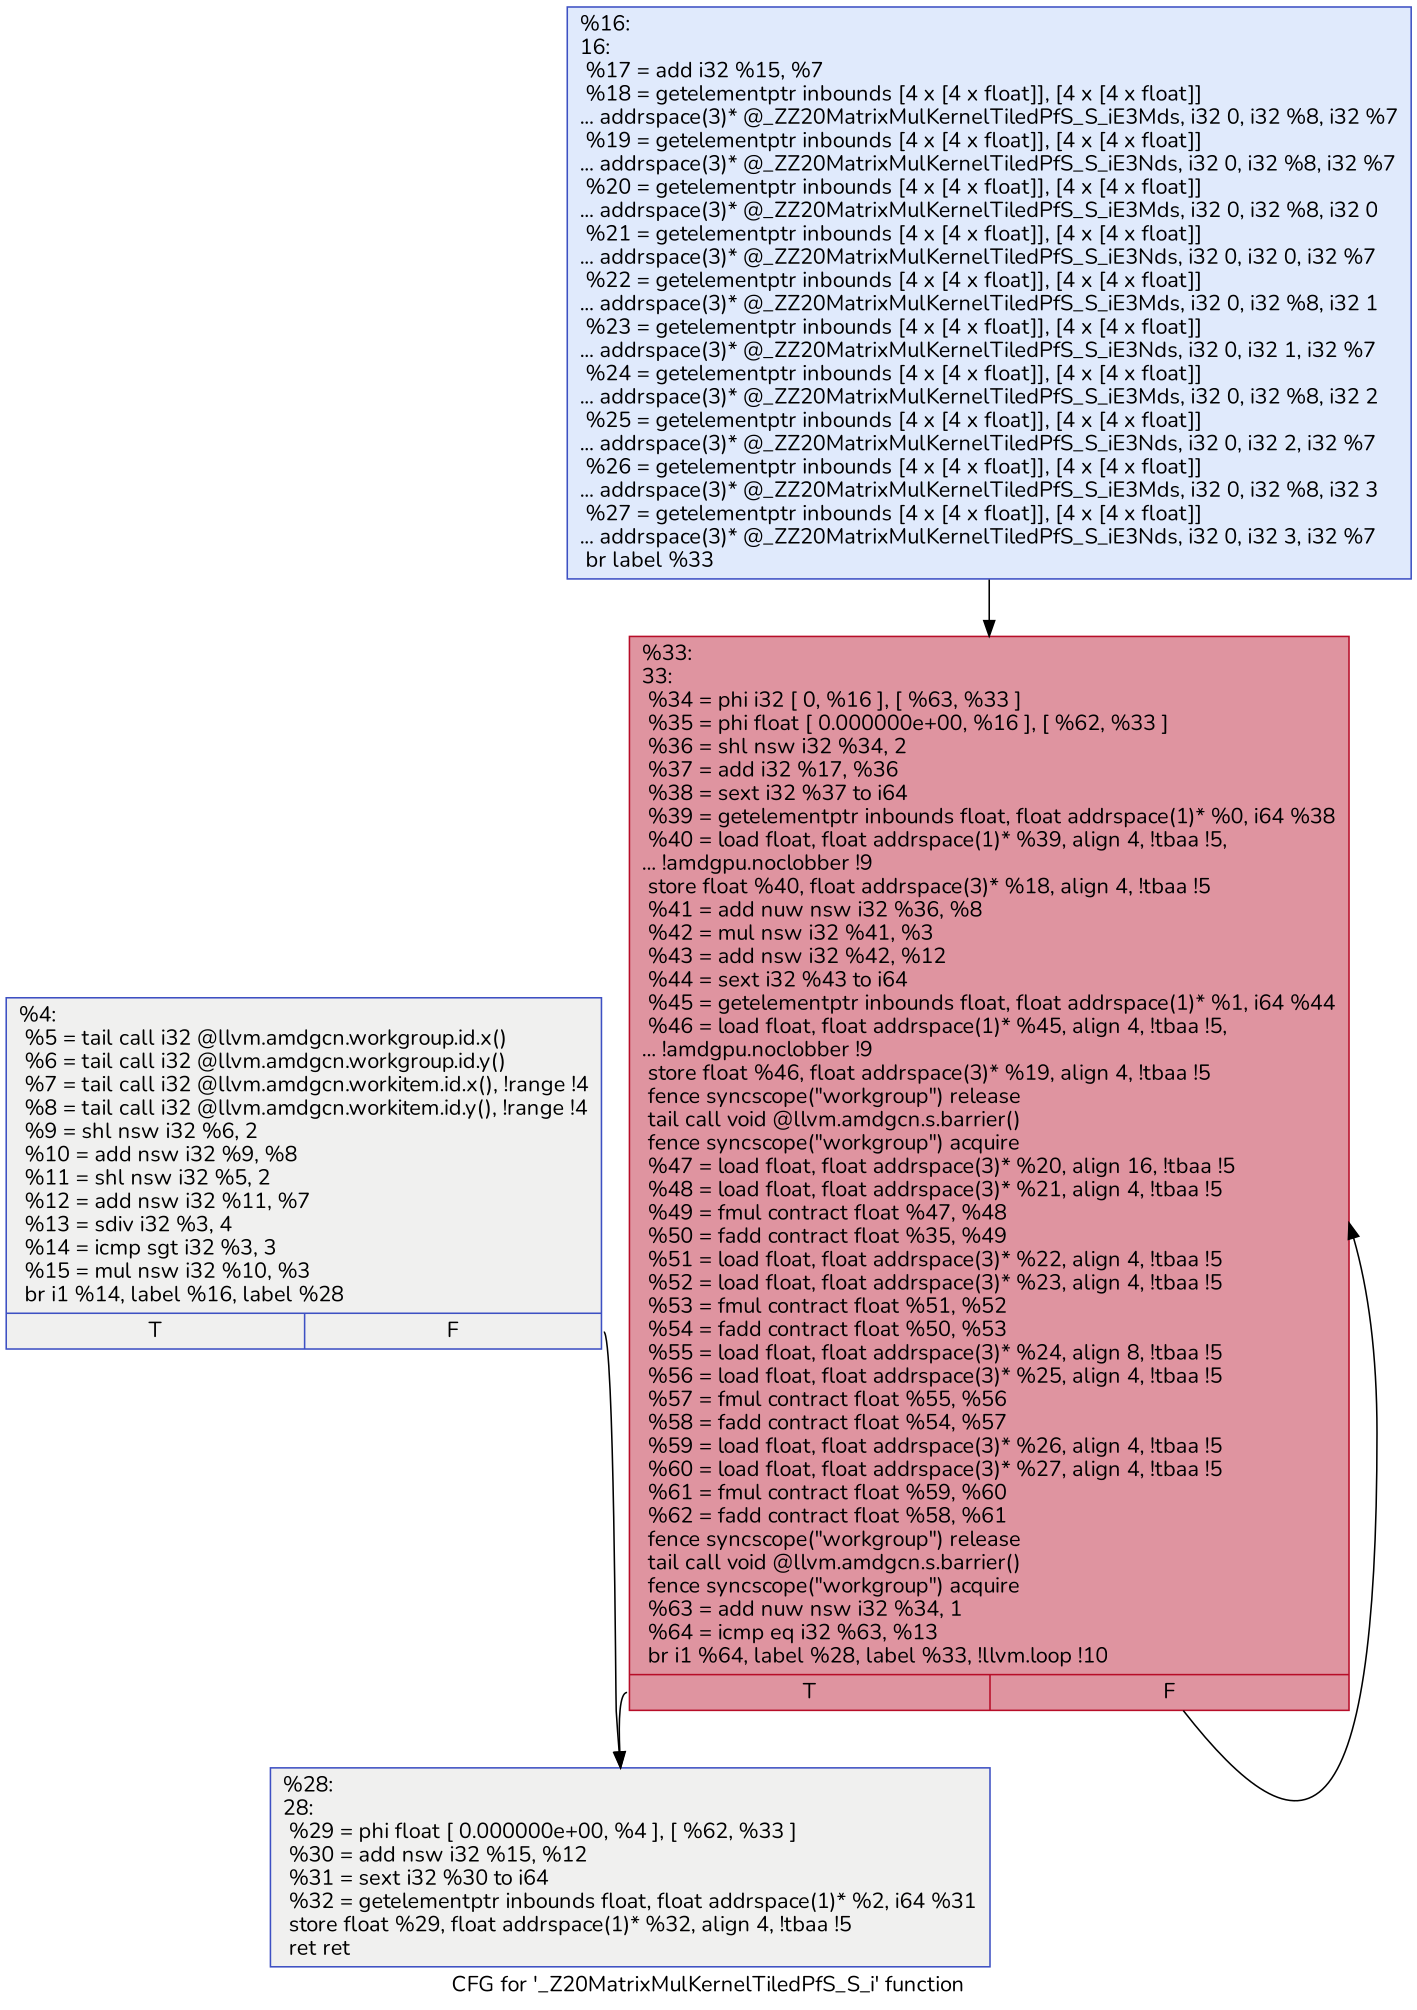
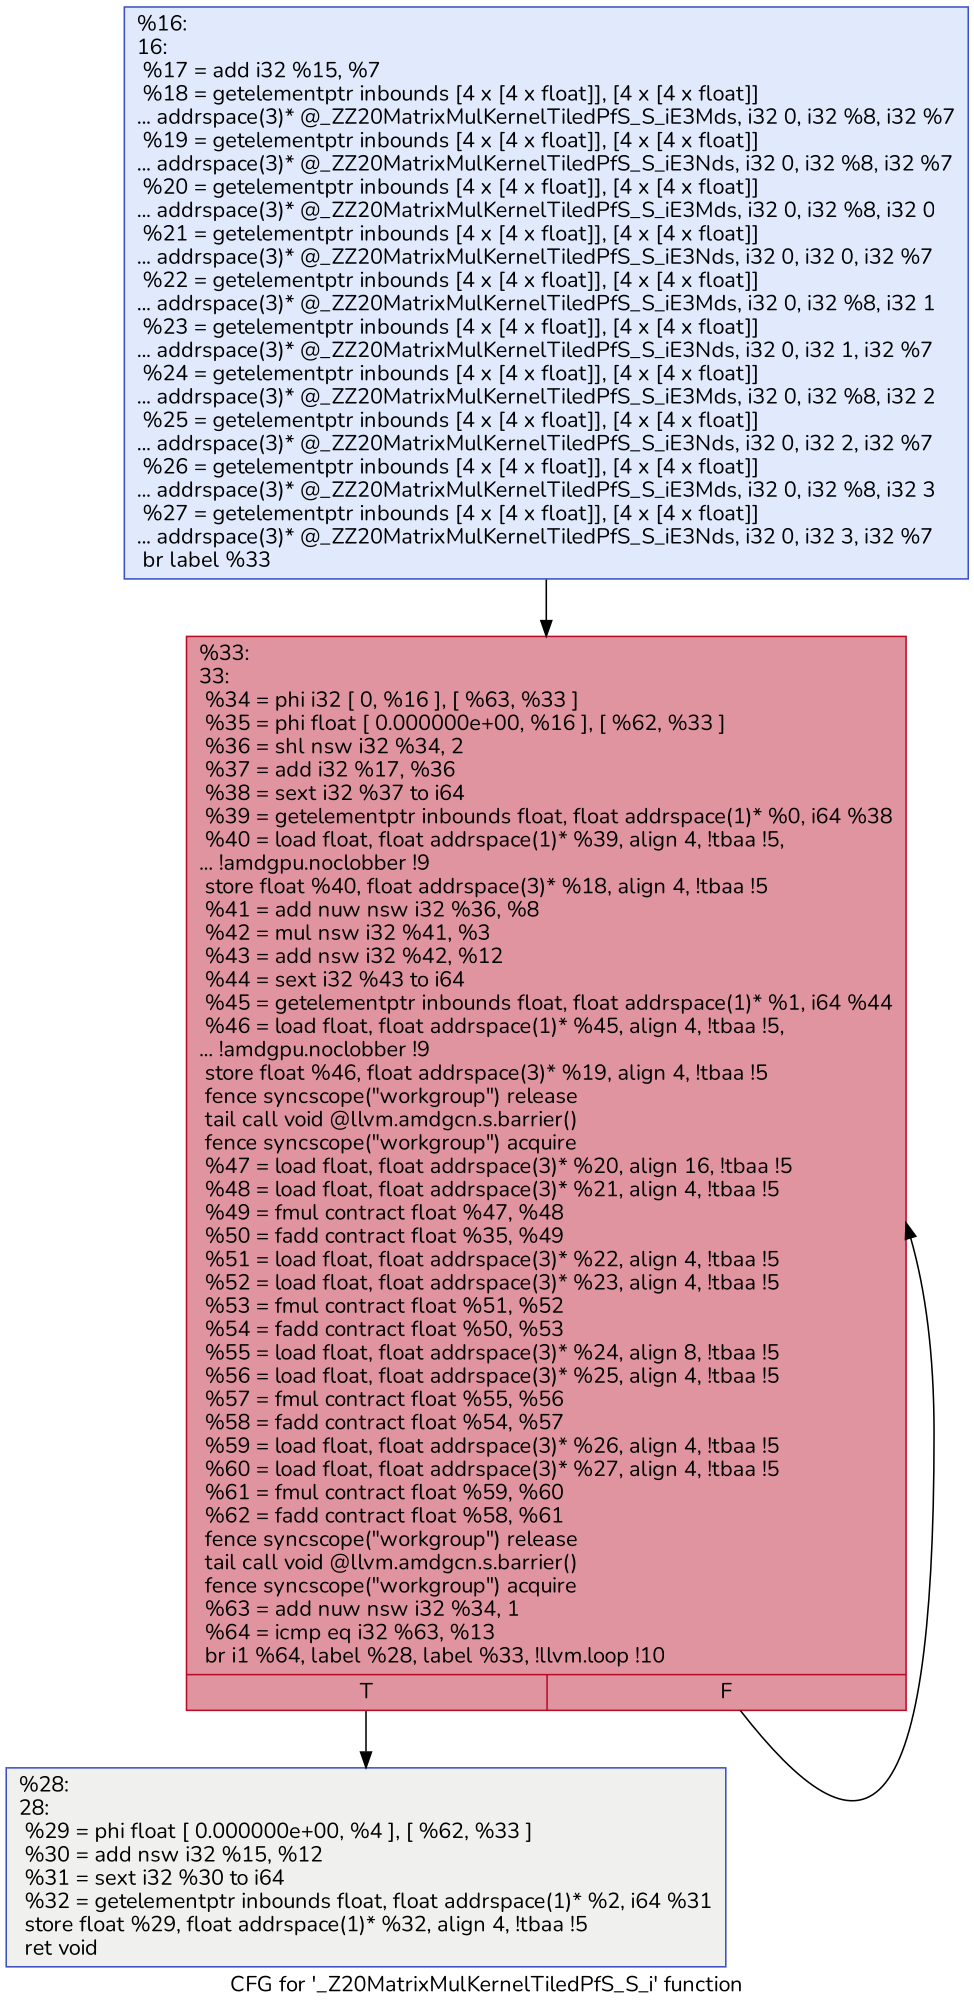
node "%4:": removed
node "%28:": text "ret ret" -> "ret void"
